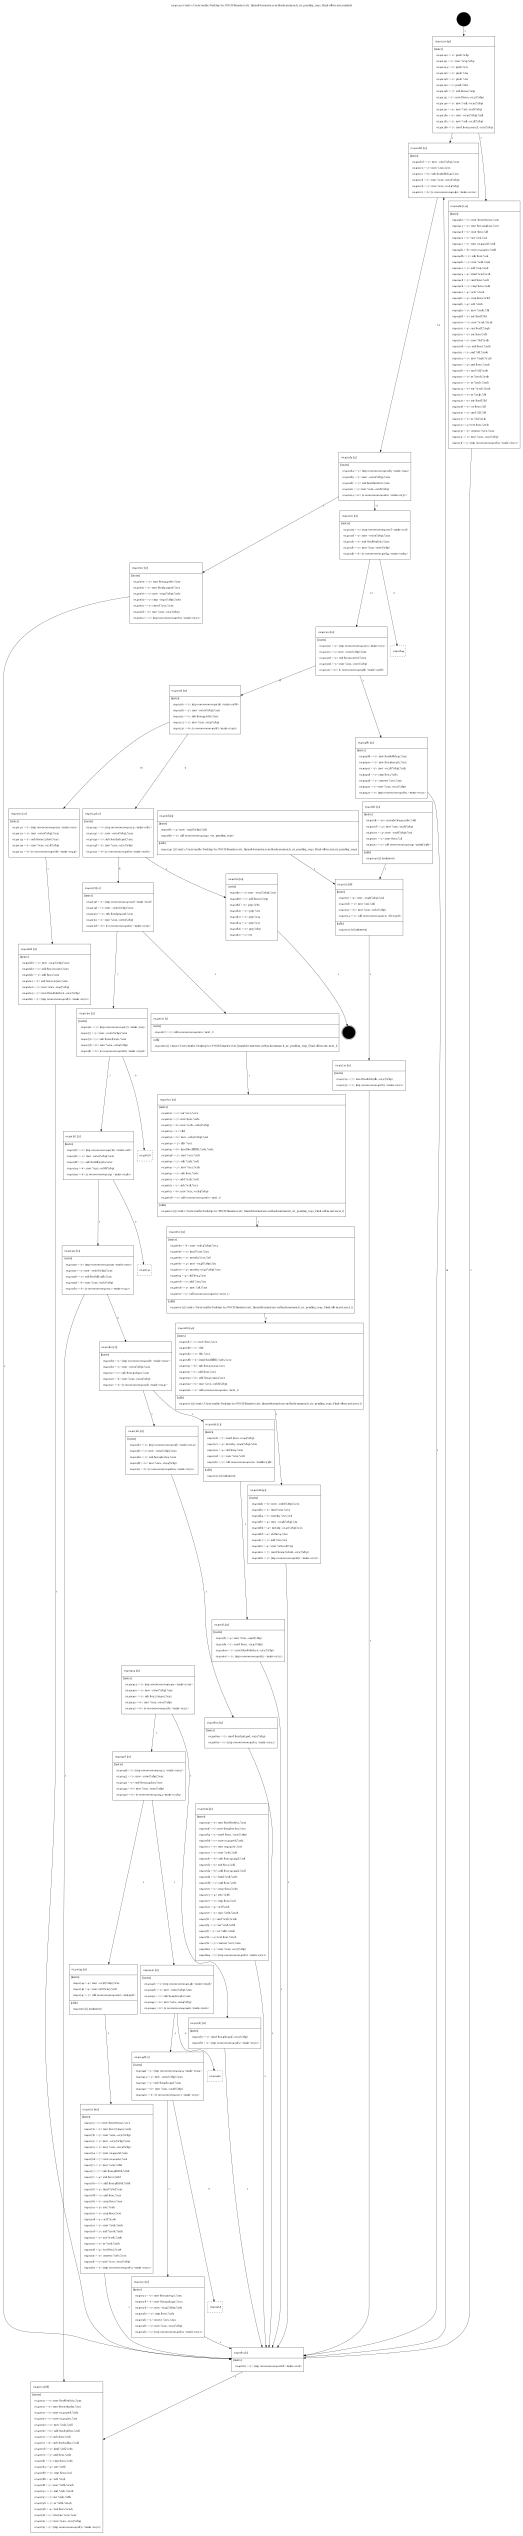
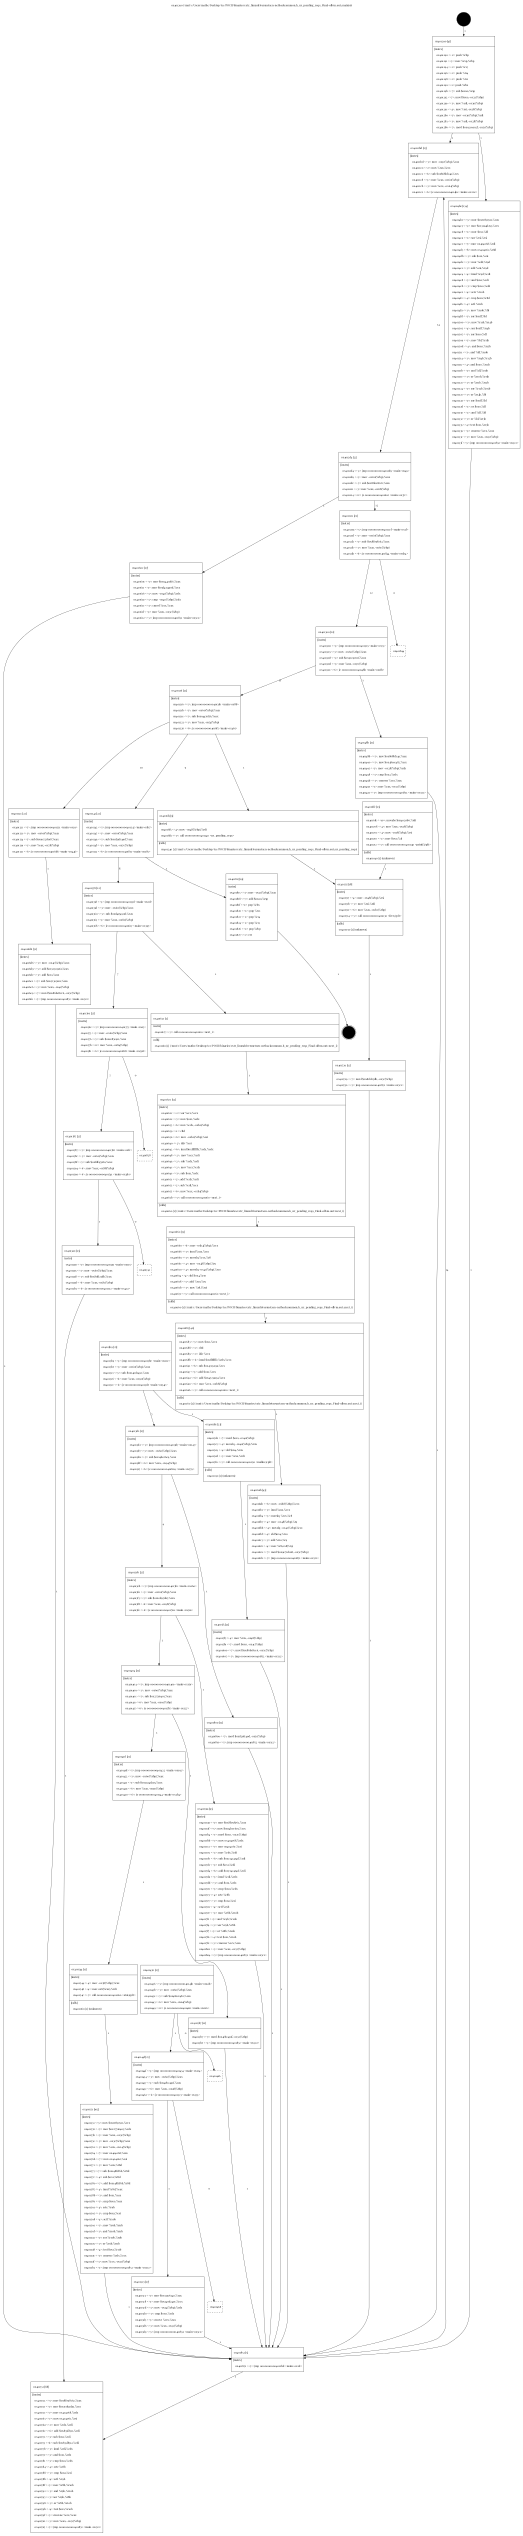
edge "0x401316 [22]" -> "0x4016f5 [9]": added, label "1"
edge "0x4013a0 [25]" -> "0x4013b9 [25]": removed, label "6"
node "0x4013eb [25]": added
edge "0x40141d [25]" -> "0x401436 [25]": removed, label "1"
